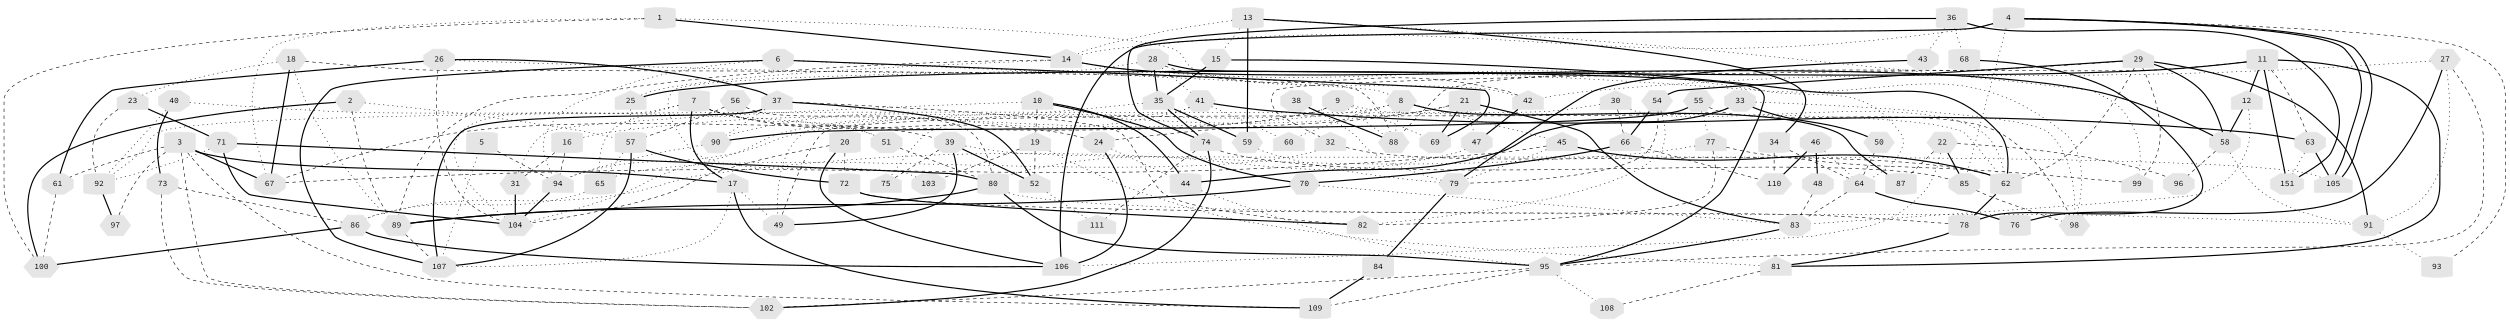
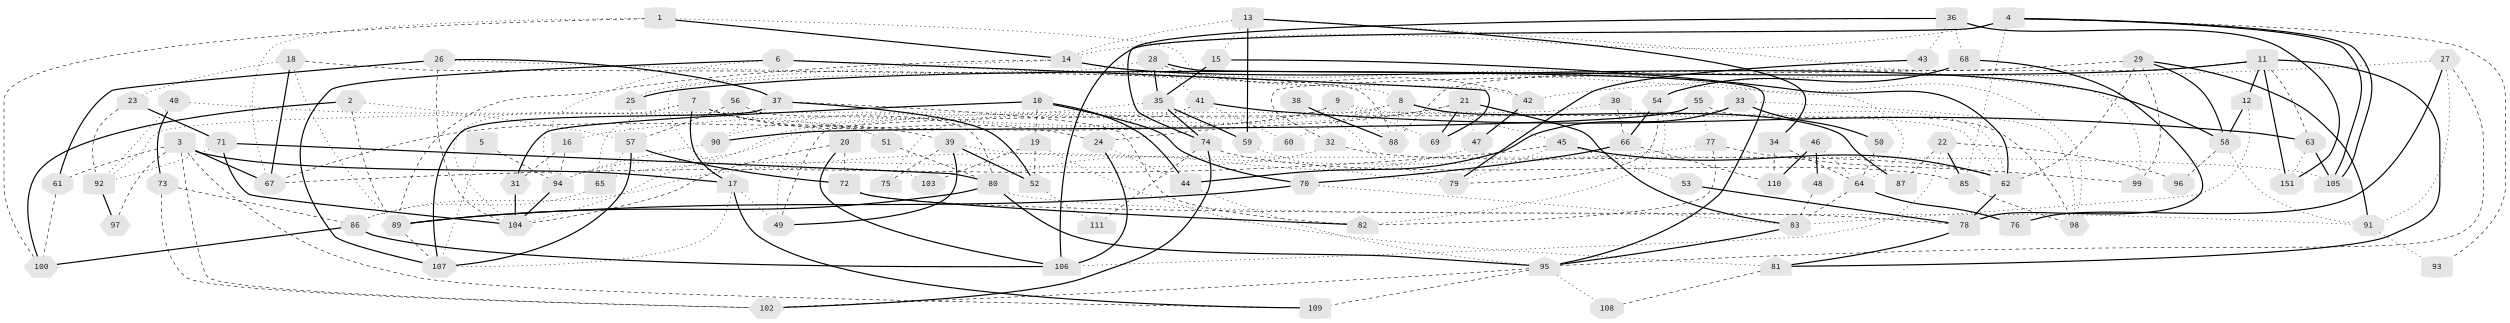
edge "29" -- "54": now "68" -- "54"
edge "10" -- "31": style dotted -> bold
node "53": added
node "84": removed
